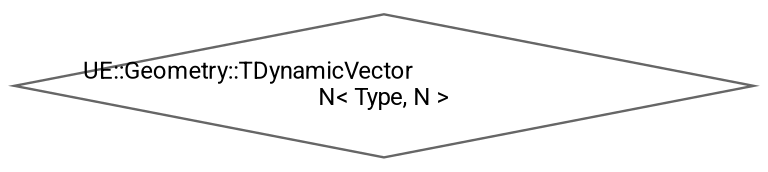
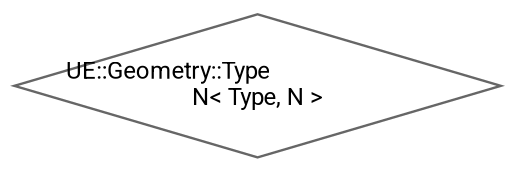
node "UE::Geometry::TDynamicVector N< Type, N >": label "UE::Geometry::TDynamicVector N< Type, N >" -> "UE::Geometry::Type N< Type, N >"
